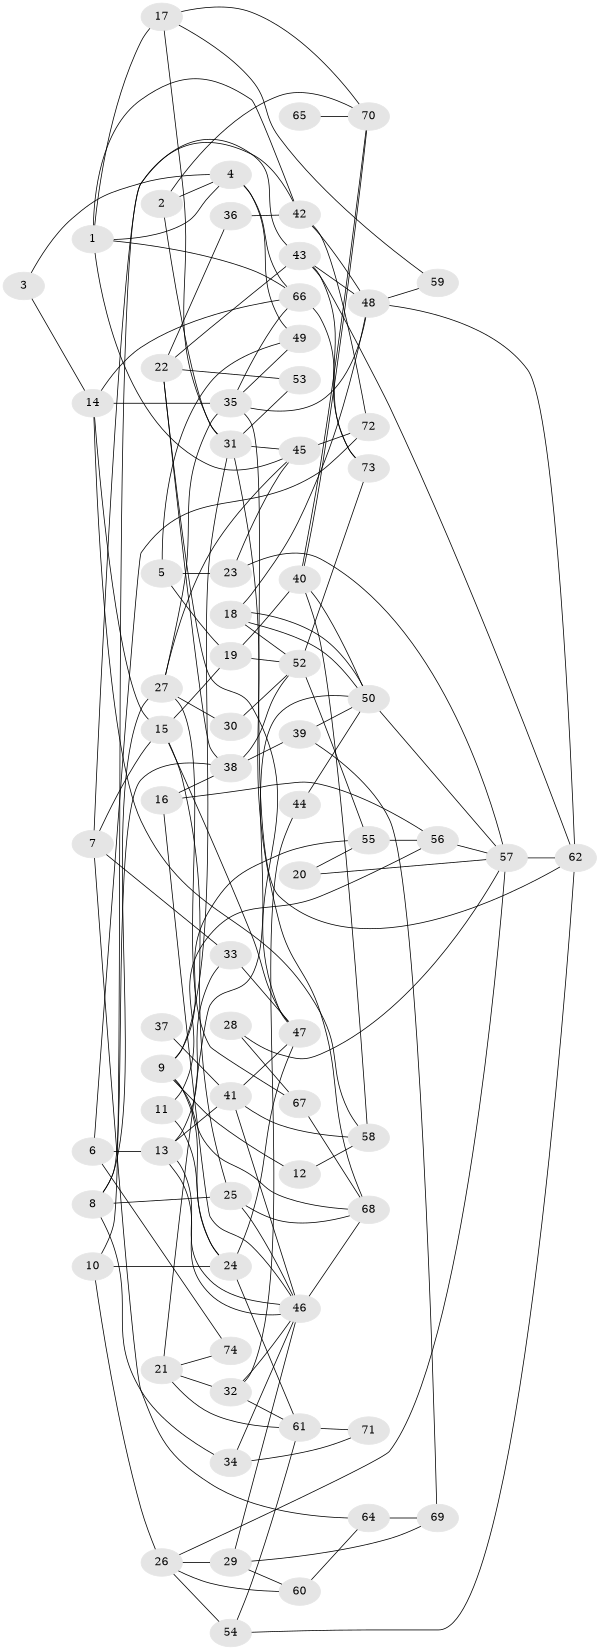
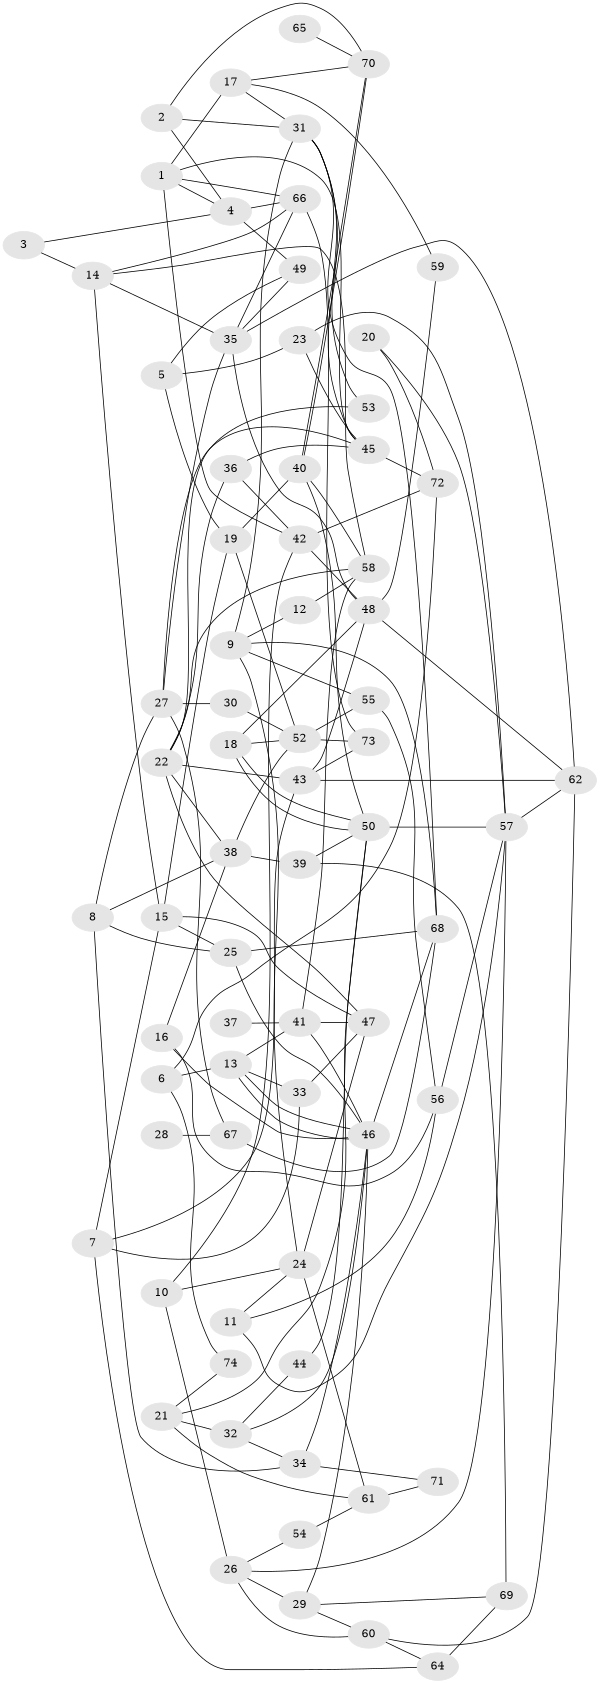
edge "45" -- "36": added
edge "58" -- "22": added
edge "55" -- "20": now "72" -- "20"
edge "57" -- "28": now "57" -- "11"
edge "62" -- "54": now "62" -- "60"
edge "32" -- "61": now "32" -- "34"
